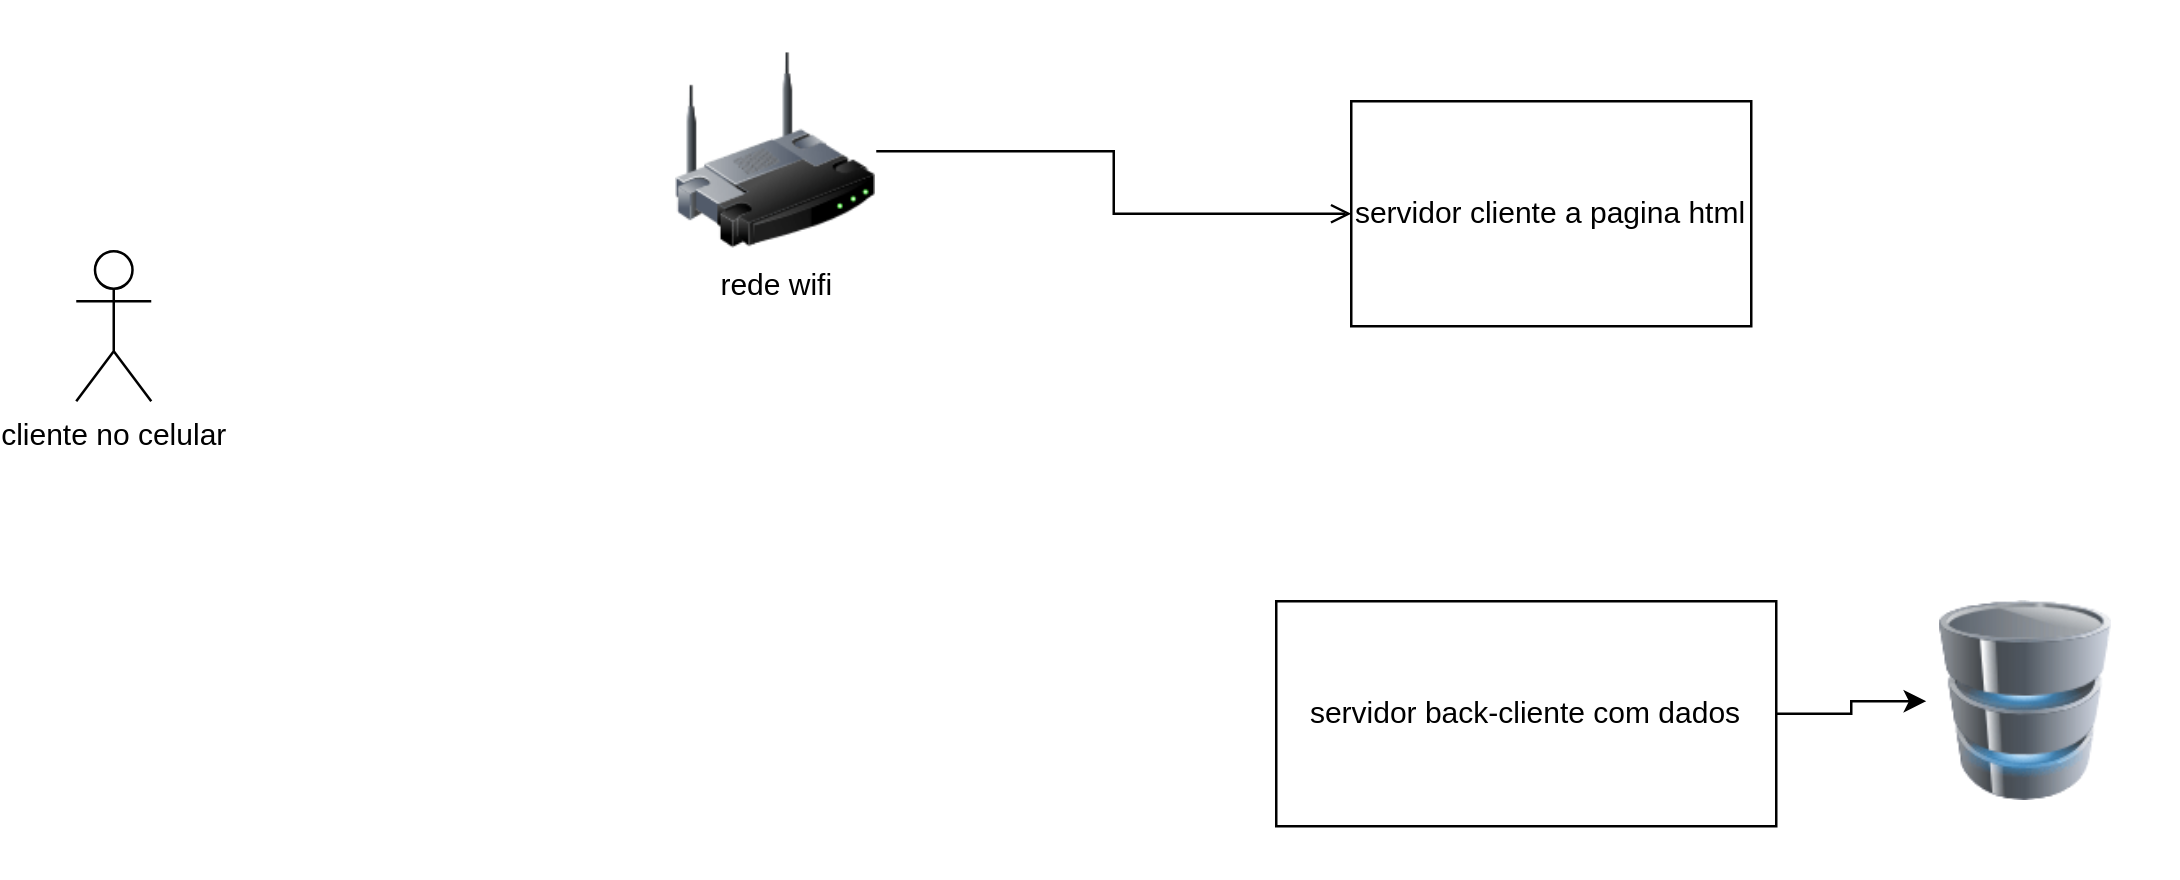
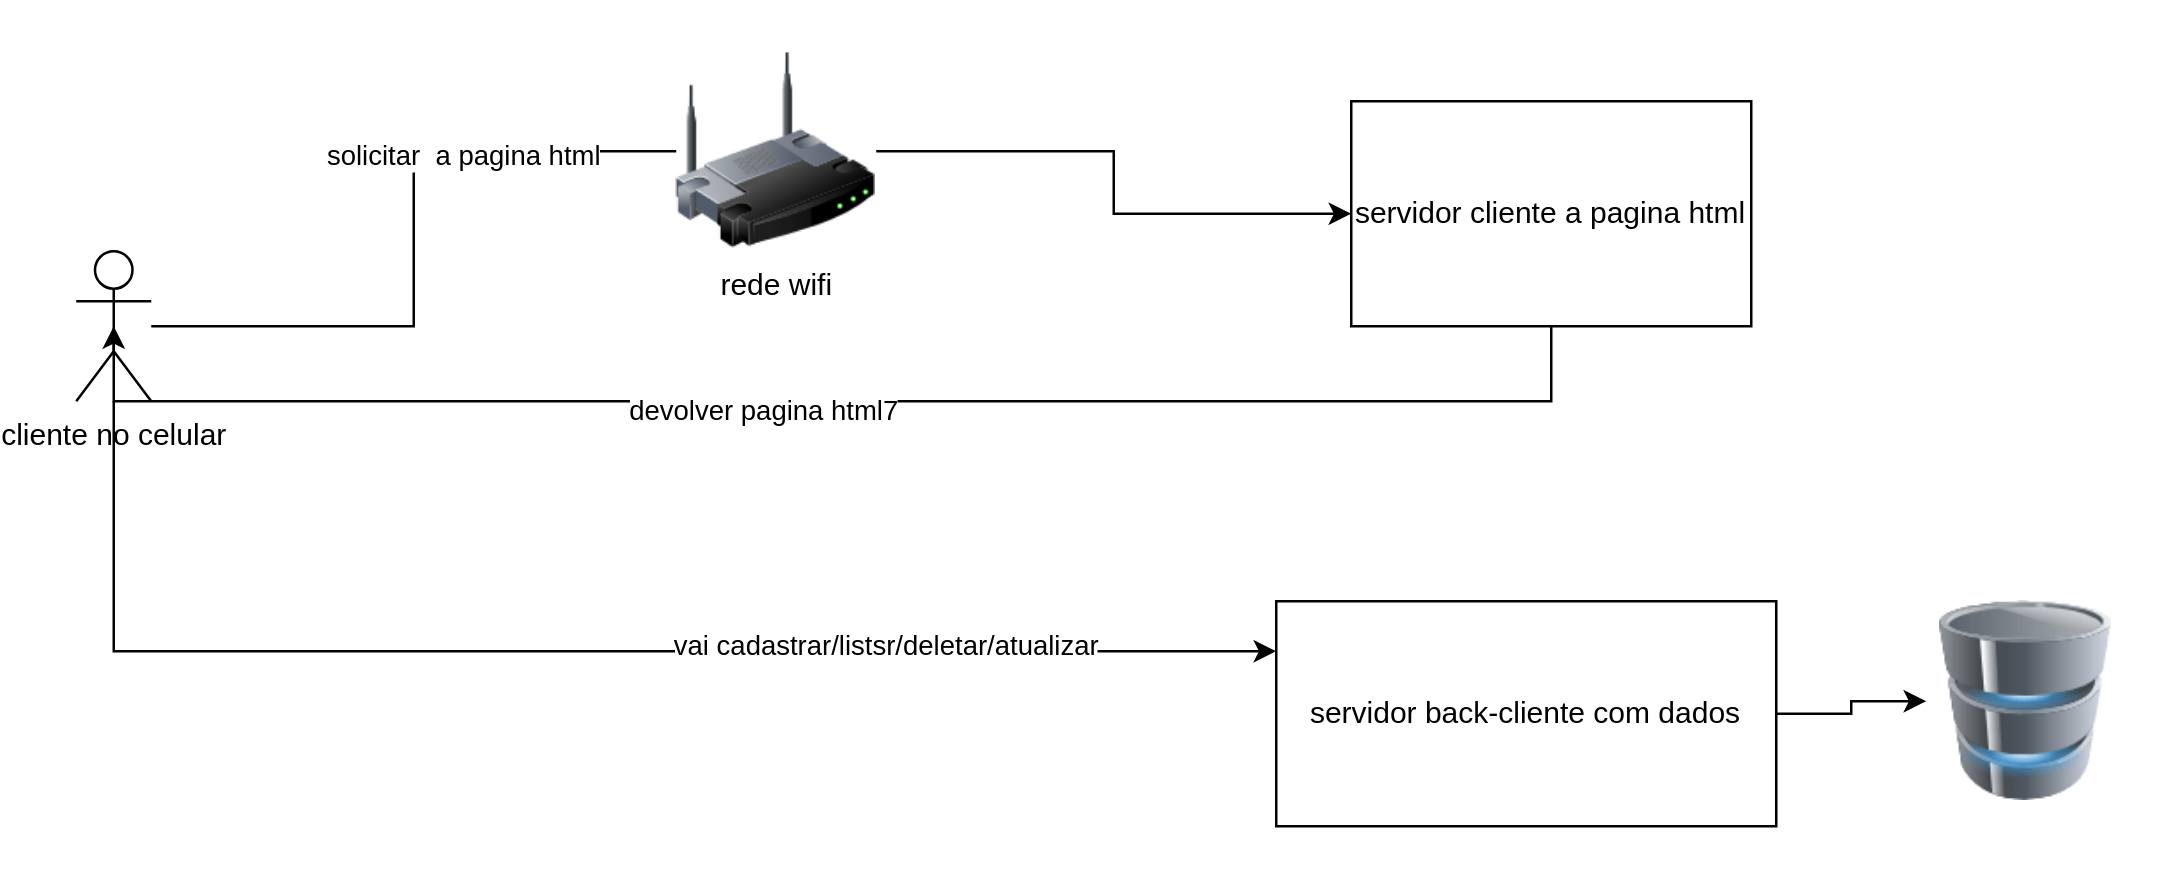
edge "rede wifi" -> "servidor cliente a pagina html": arrowhead open -> classic
edge "rede wifi" -- "cliente no celular": added, label "solicitar a pagina html"
edge "servidor cliente a pagina html" -> "cliente no celular": added, label "devolver pagina html7"
edge "cliente no celular" -> "servidor back-cliente com dados": added, label "vai cadastrar/listsr/deletar/atualizar"
